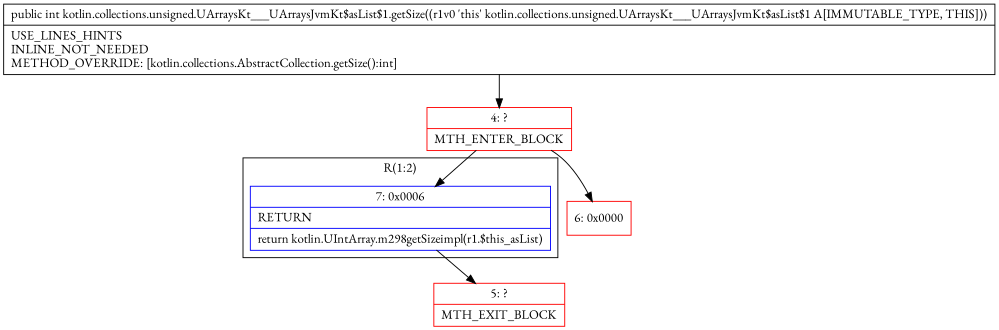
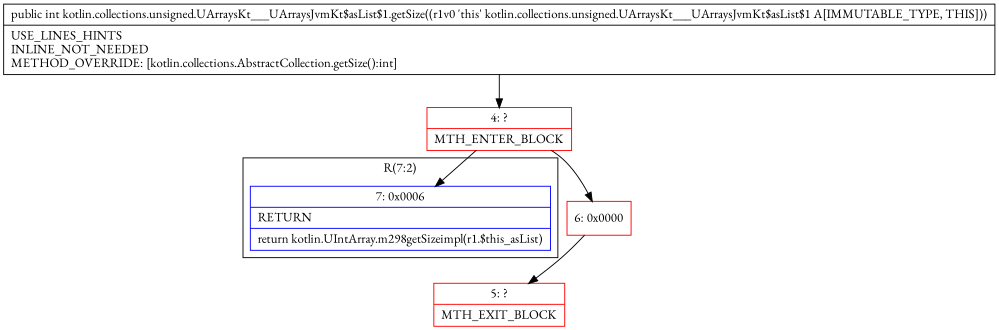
cluster "R(1:2)": label "R(1:2)" -> "R(7:2)"
edge "7: 0x0006" -> "5: ?": now "6: 0x0000" -> "5: ?"
